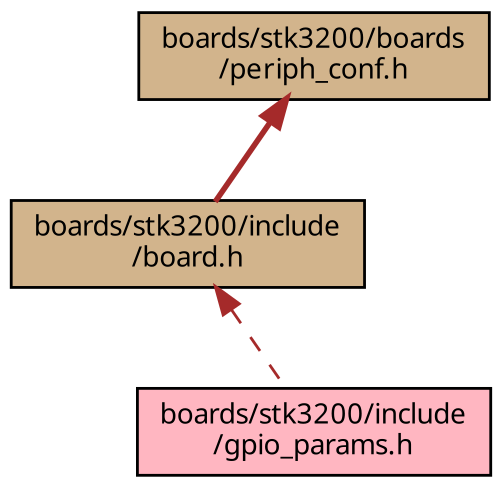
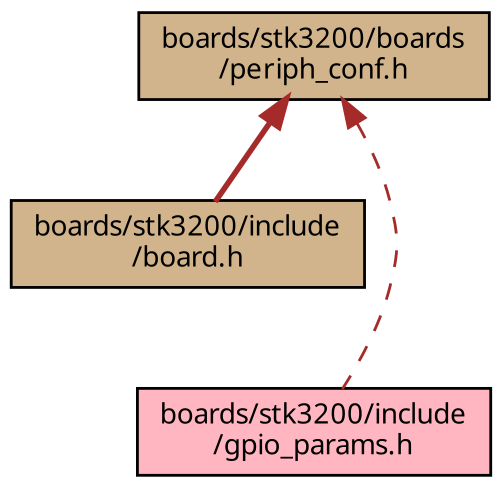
edge "boards/stk3200/include /gpio_params.h" -> "boards/stk3200/include /board.h": now "boards/stk3200/include /gpio_params.h" -> "boards/stk3200/boards /periph_conf.h"
